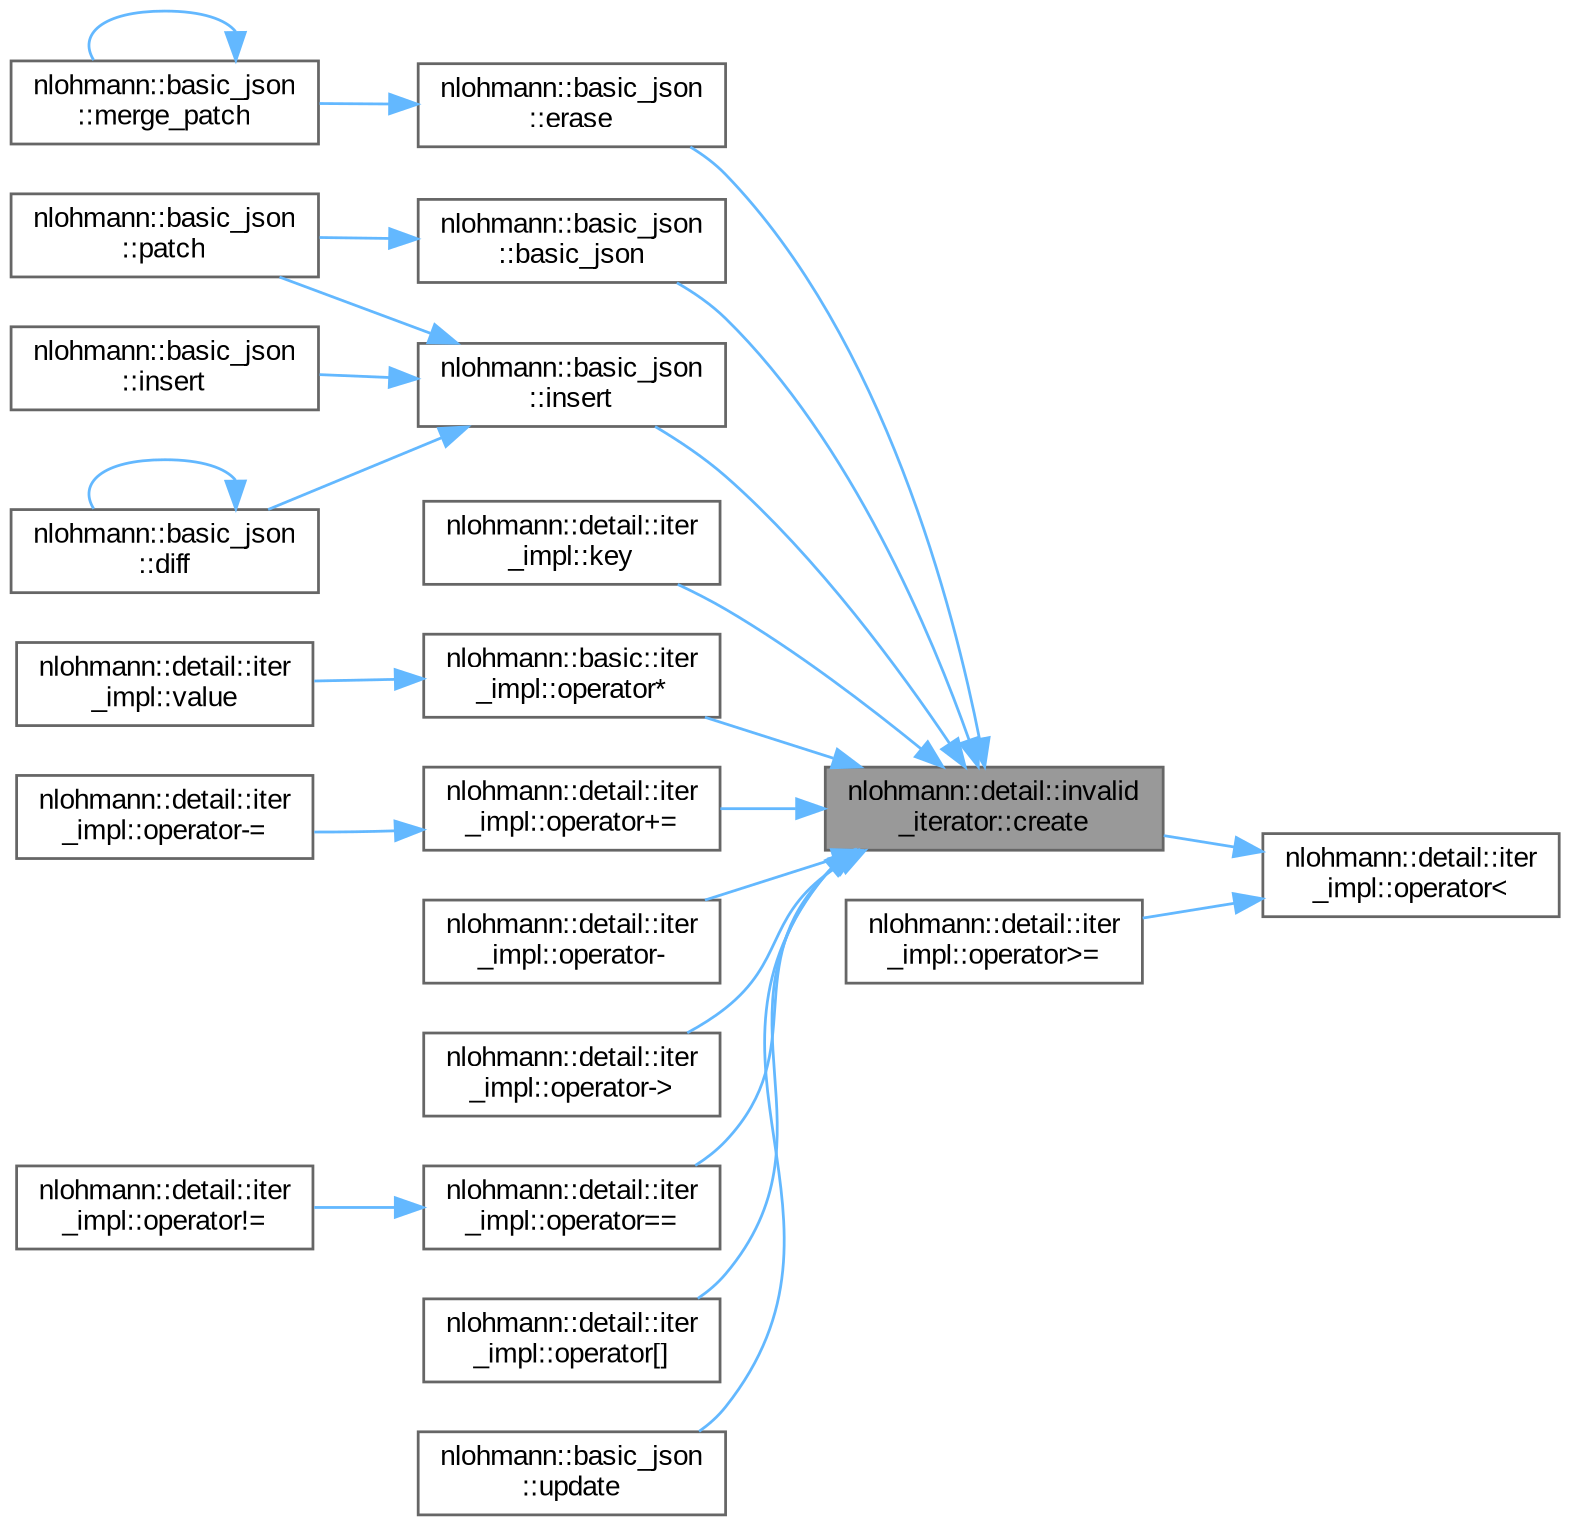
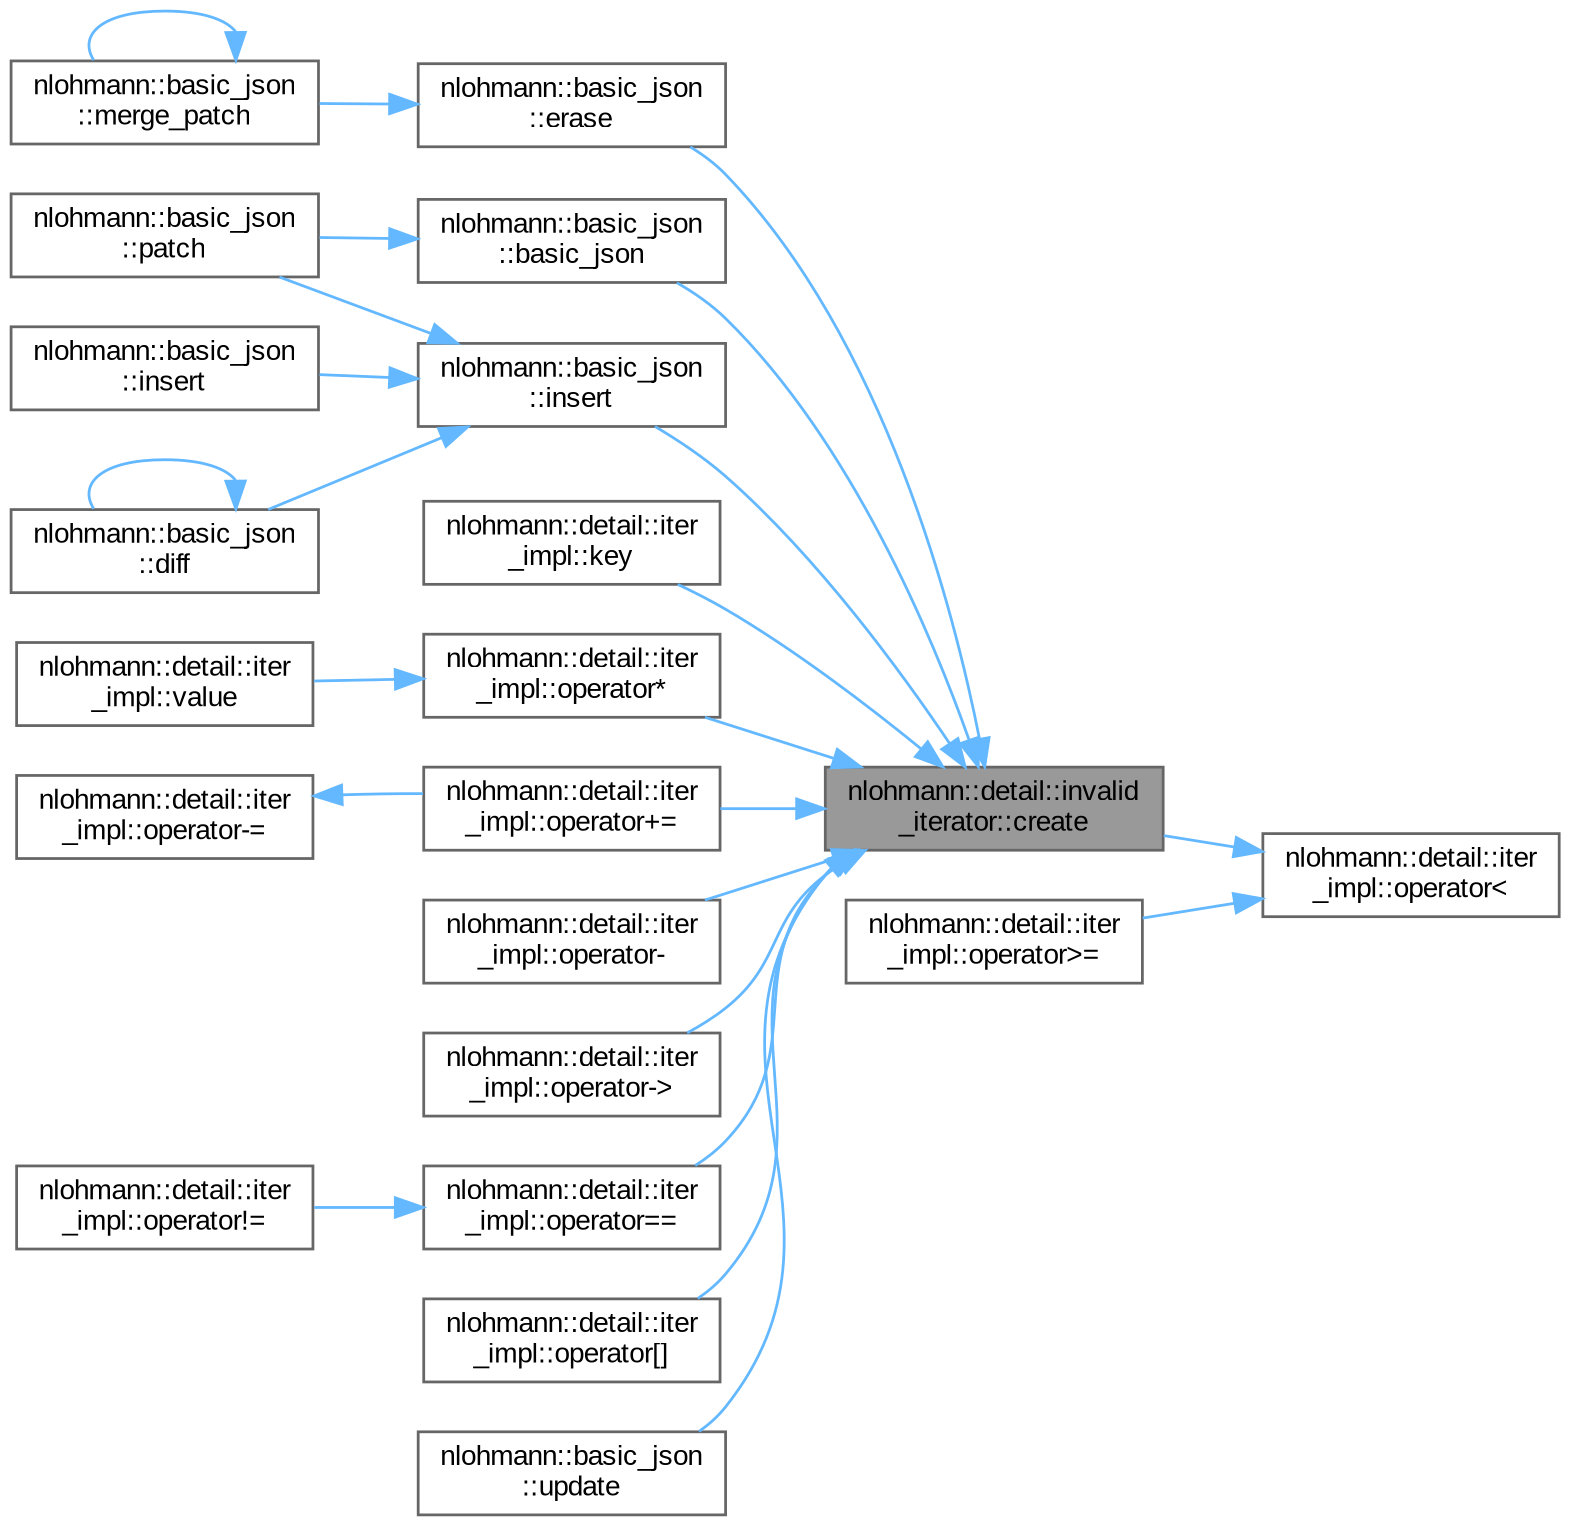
node "nlohmann::basic::iter _impl::operator*": label "nlohmann::basic::iter _impl::operator*" -> "nlohmann::detail::iter _impl::operator*"
edge "nlohmann::detail::iter _impl::operator-=" -> "nlohmann::detail::iter _impl::operator+=": reversed
